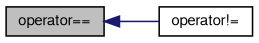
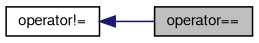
edge "operator!=" -> "operator==": reversed
